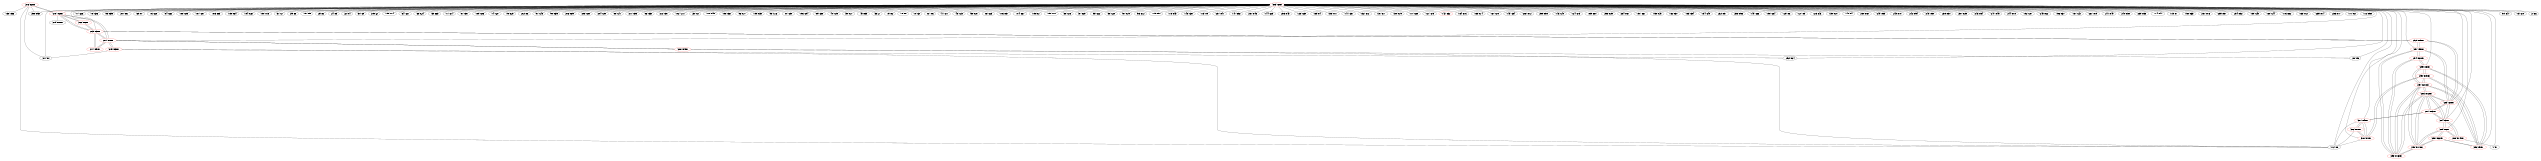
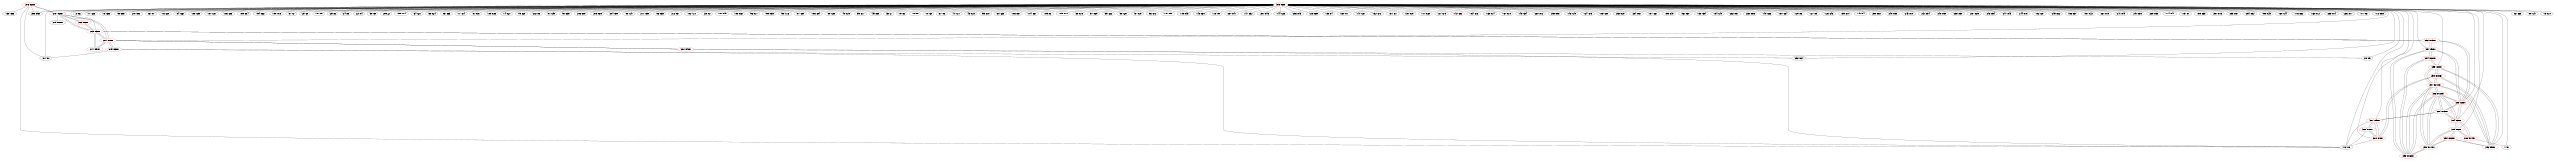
node "(82) C65": added
